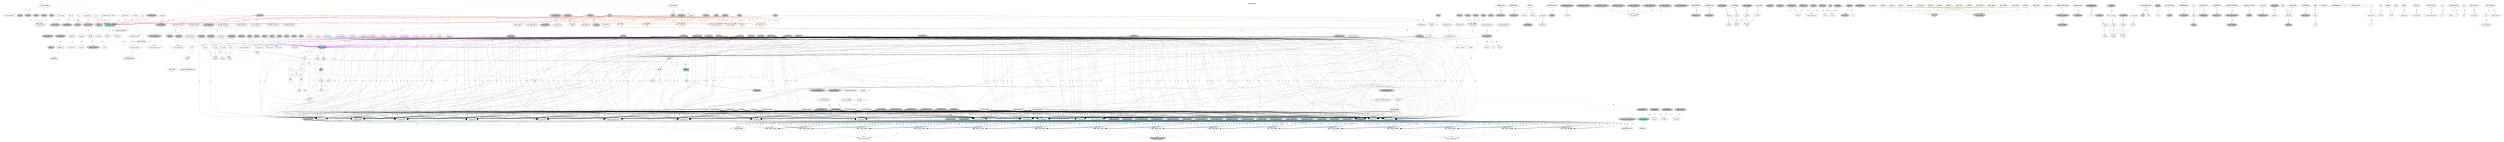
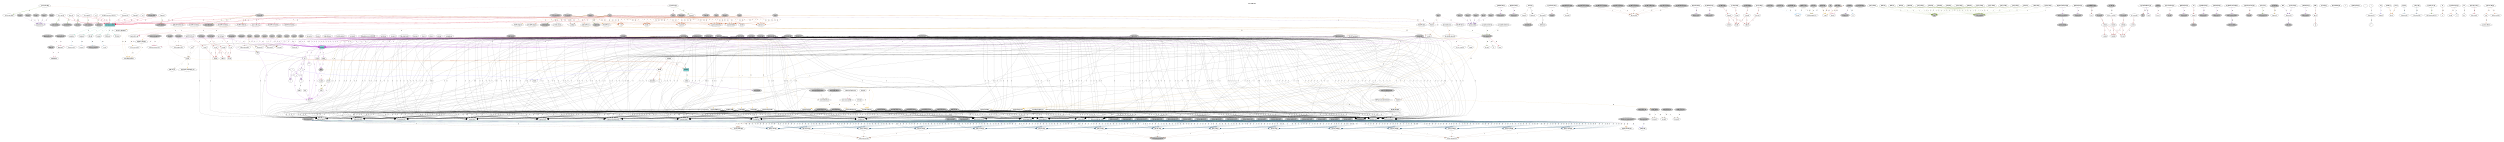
node "salvage_percentage": fillcolor darkslategray3 -> grey
